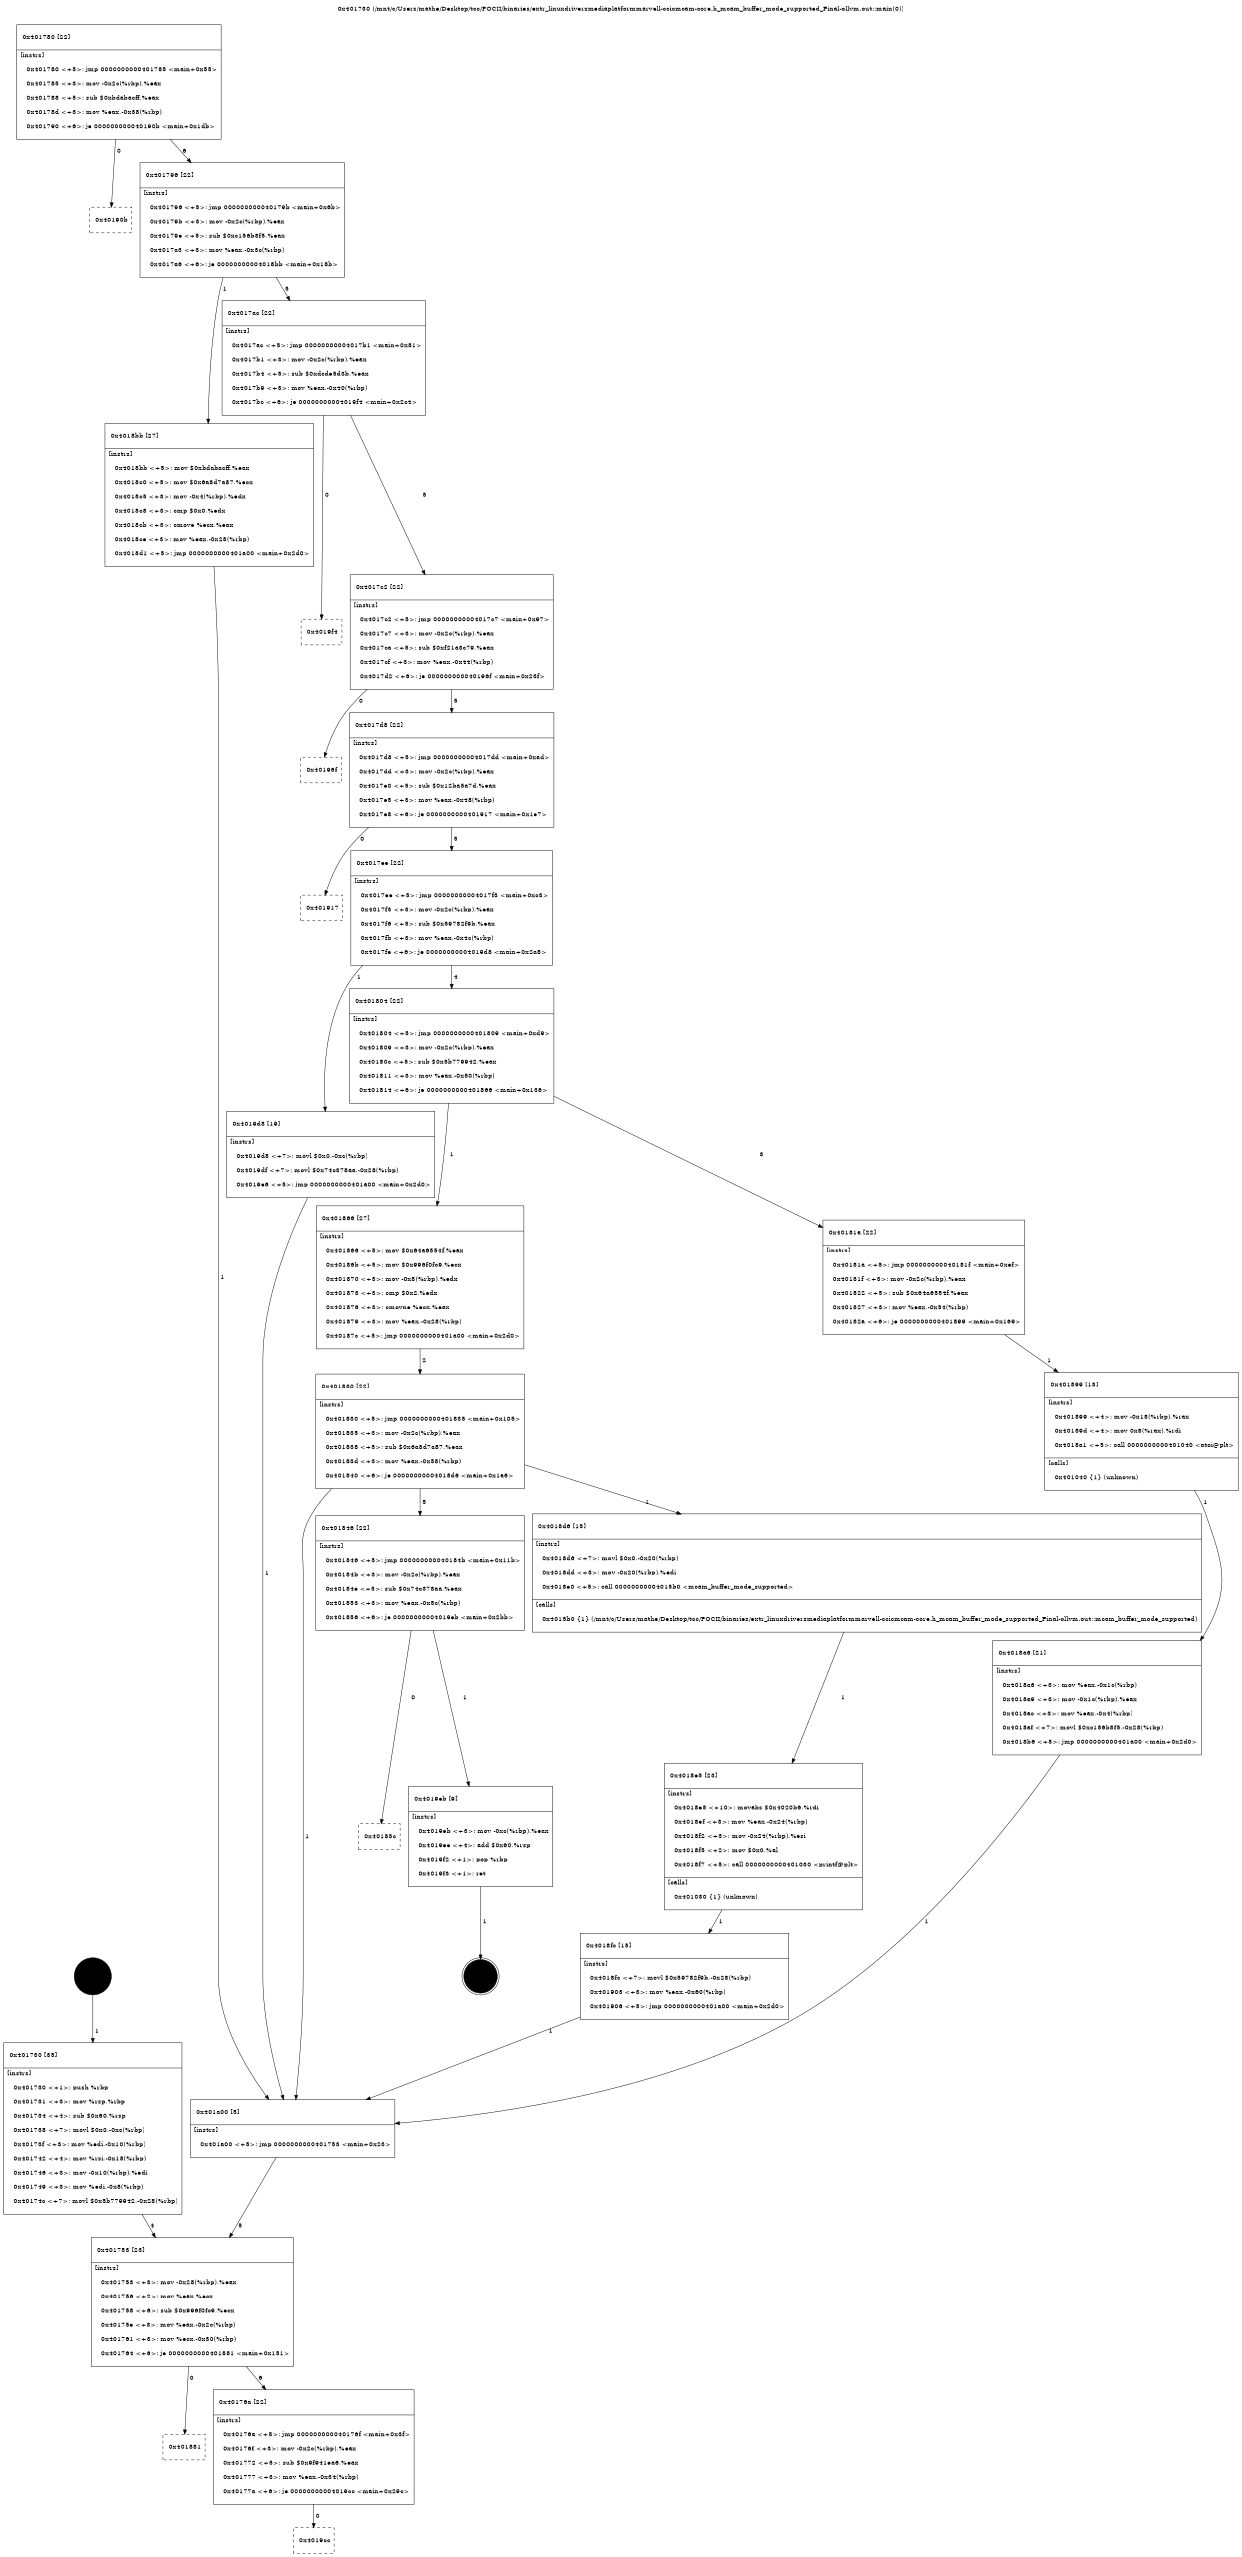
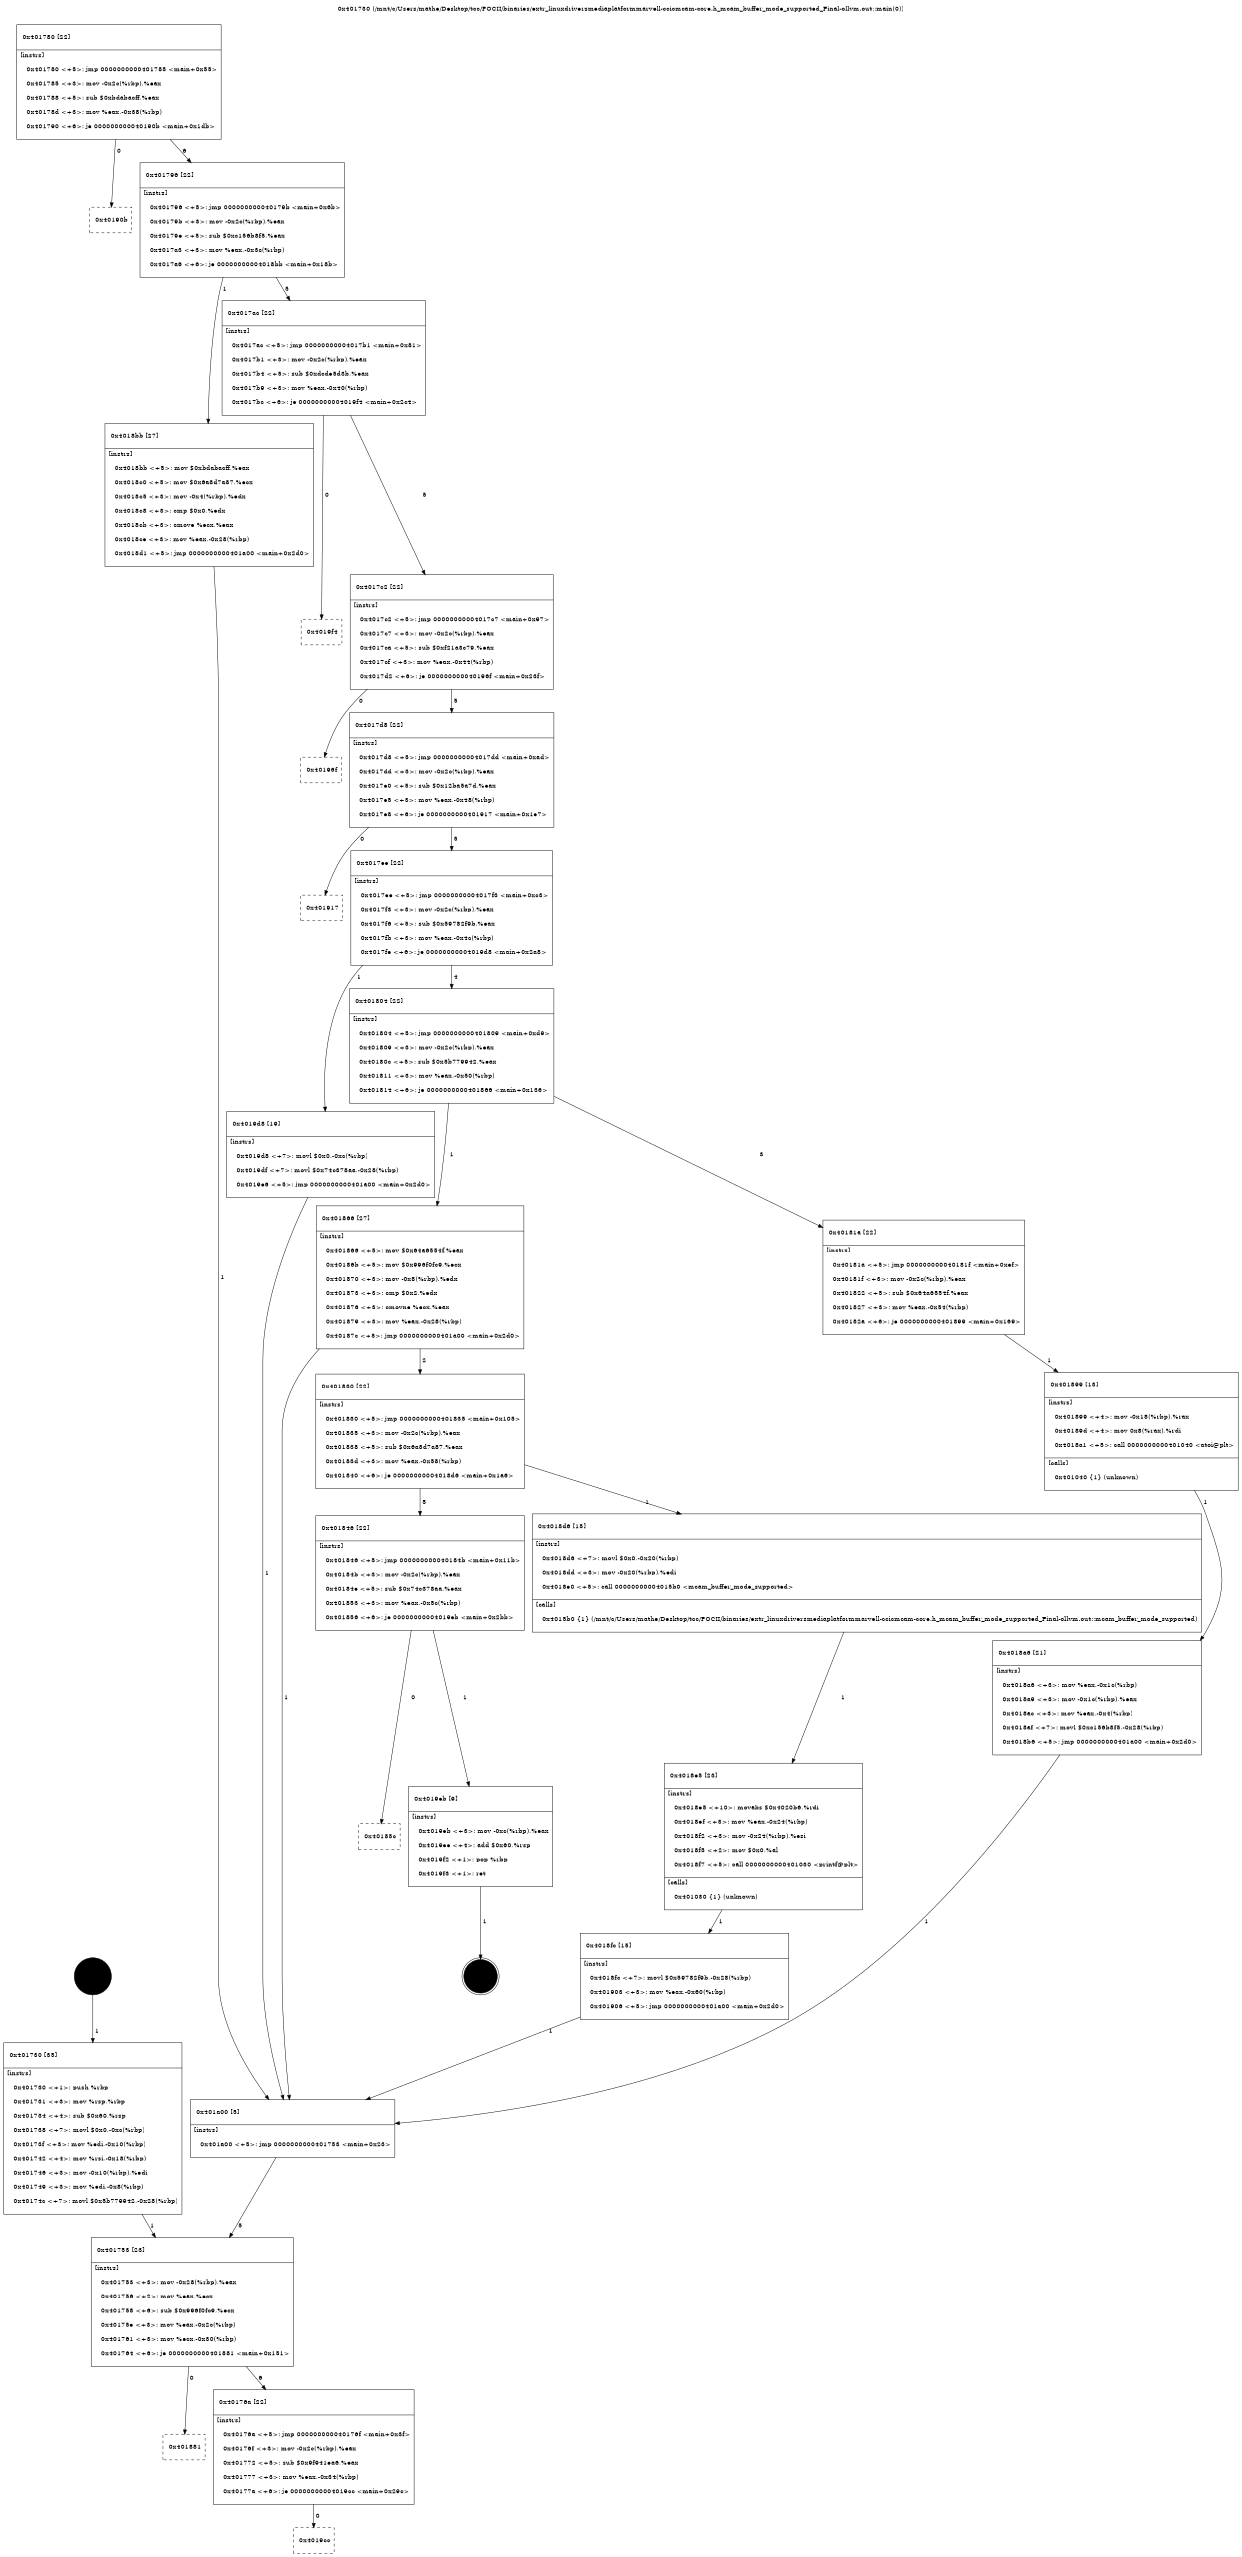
edge "0x401830 [22]" -> "0x401a00 [5]": now "0x401866 [27]" -> "0x401a00 [5]"
edge "0x401730 [35]" -> "0x401753 [23]": label " 4" -> " 1"
